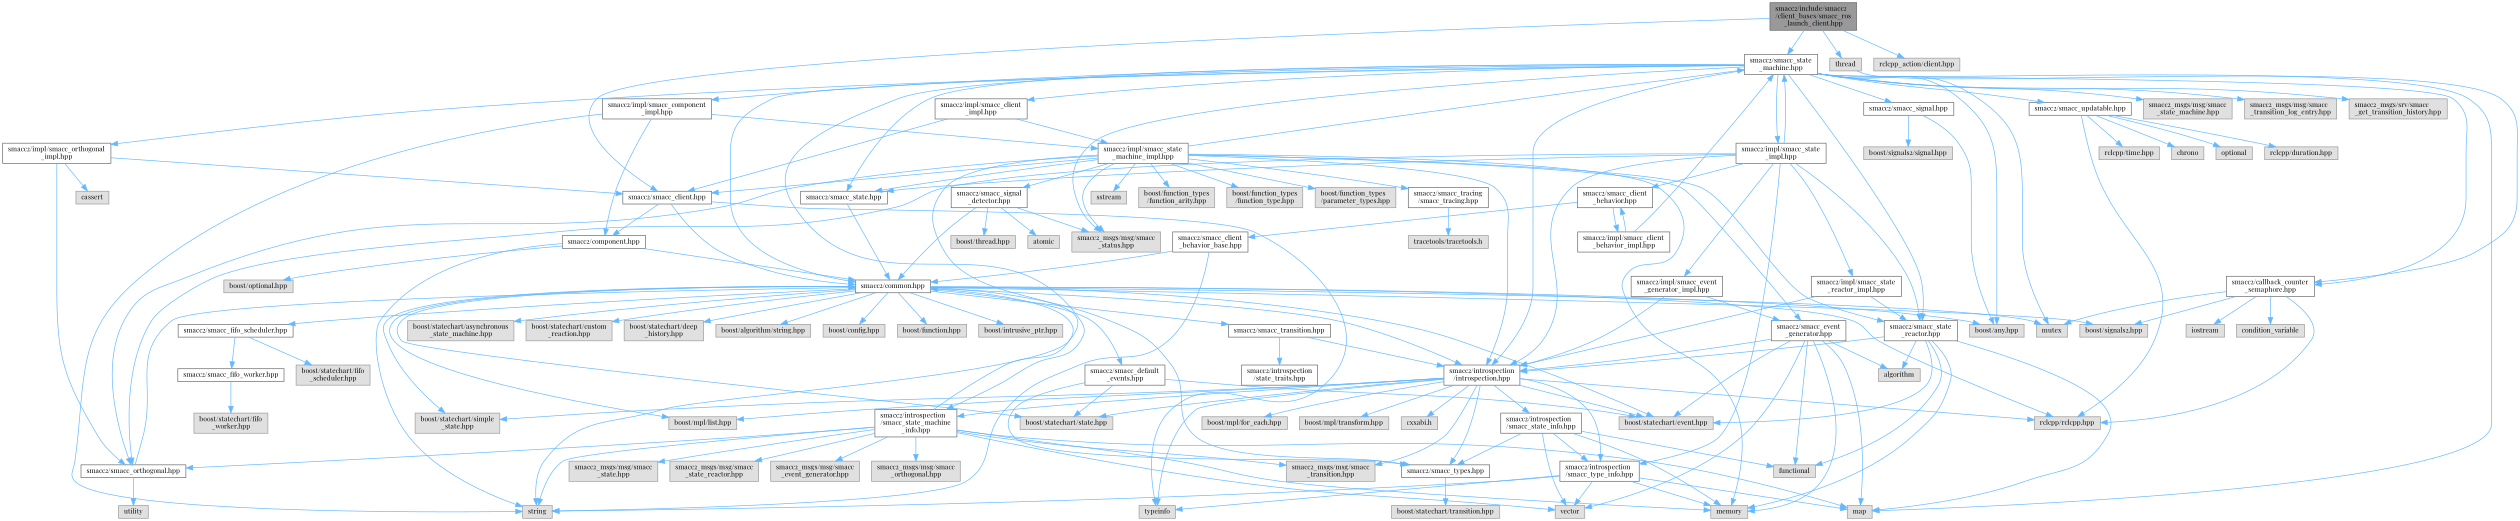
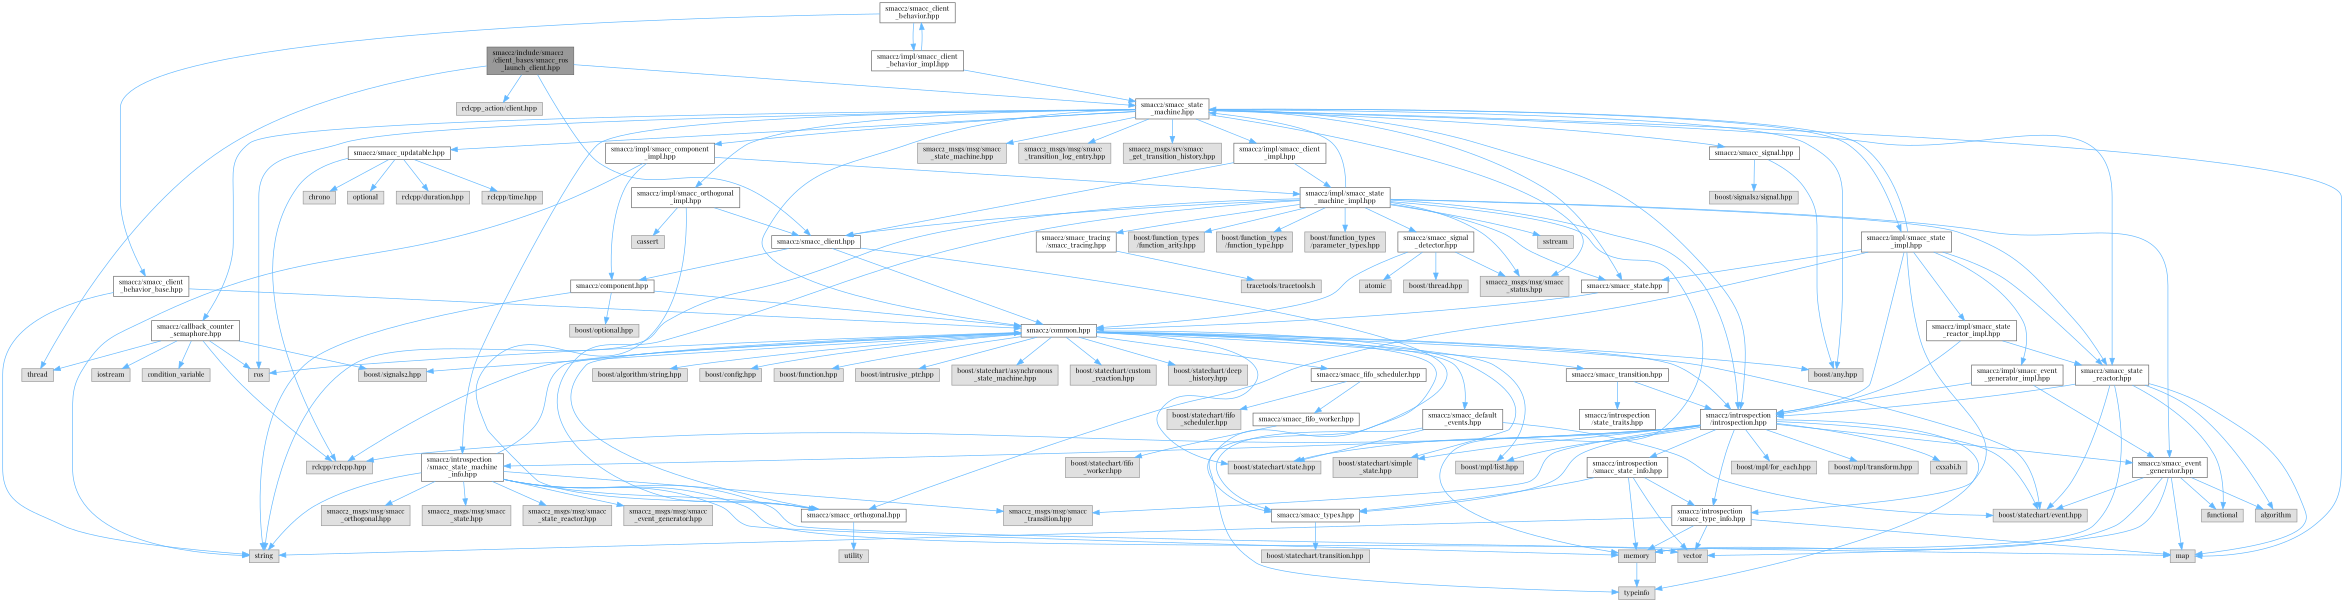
edge "thread" -> "smacc2/callback_counter _semaphore.hpp": reversed
edge "smacc2/impl/smacc_state _impl.hpp" -> "smacc2/smacc_client _behavior.hpp": removed
node "mutex": label "mutex" -> "ros"
edge "smacc2/smacc_event _generator.hpp" -> "smacc2/introspection /introspection.hpp": reversed
edge "smacc2/introspection /smacc_state_info.hpp" -> "functional": removed
edge "smacc2/introspection /smacc_type_info.hpp" -> "typeinfo": now "memory" -> "typeinfo"
